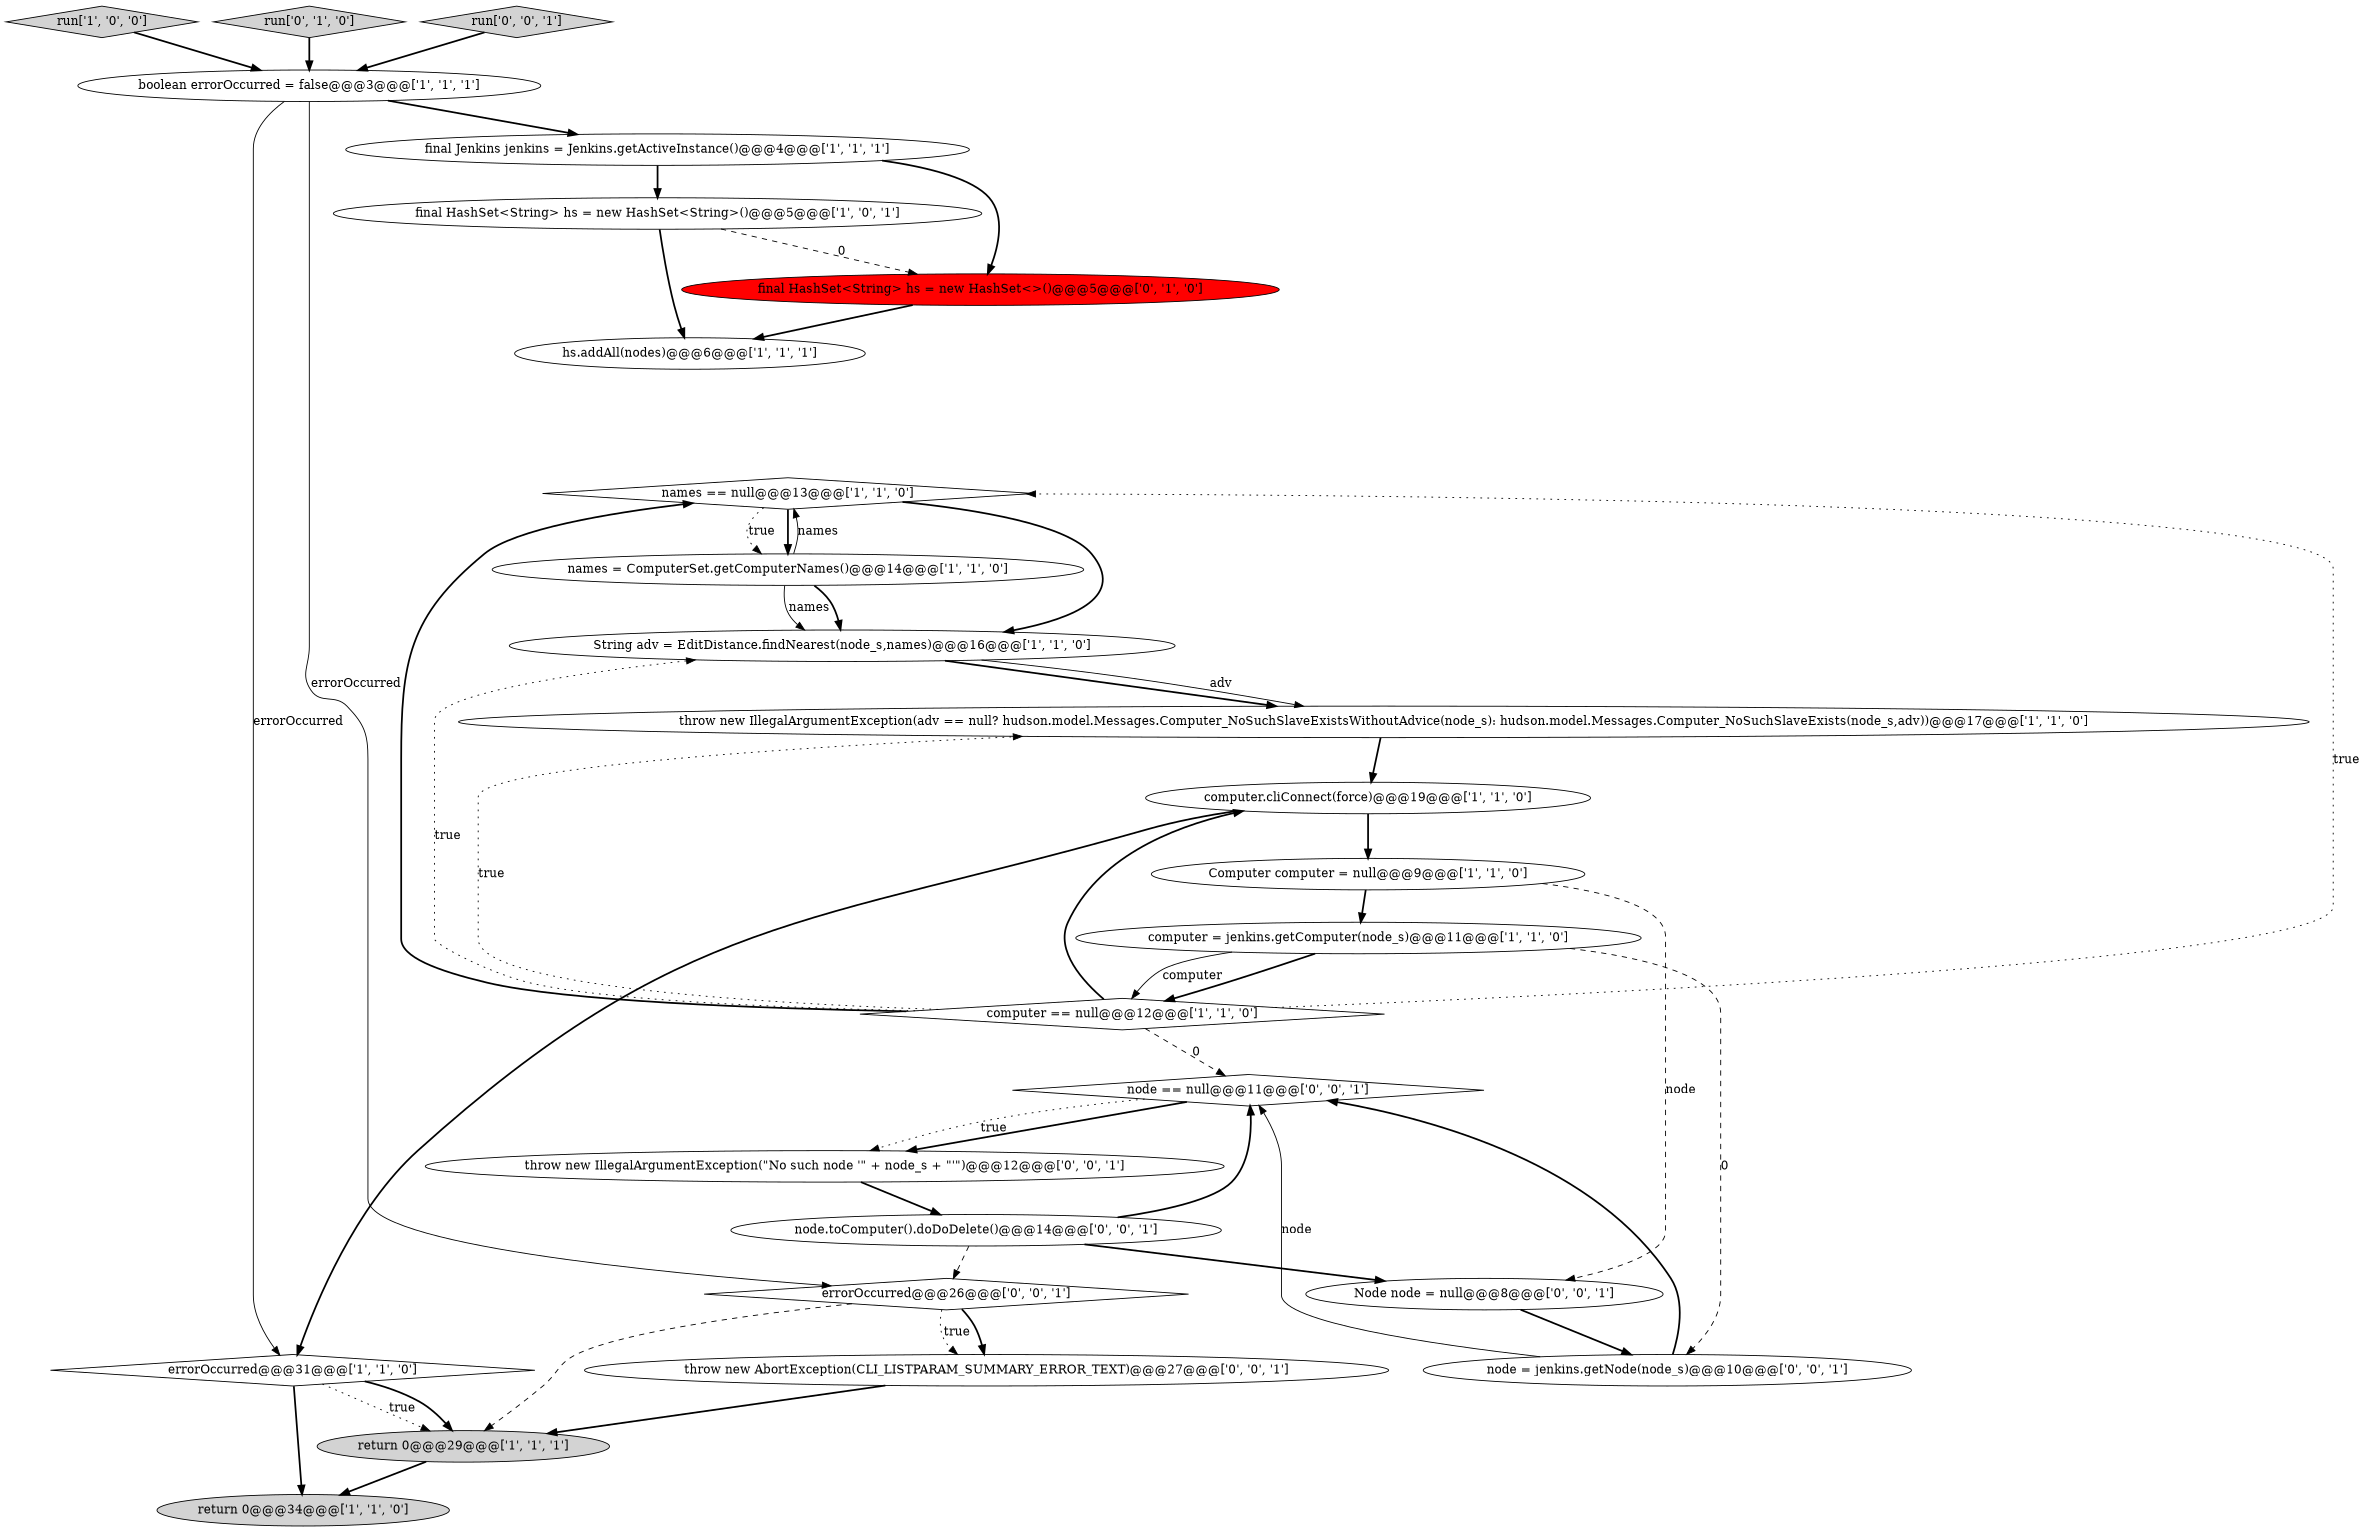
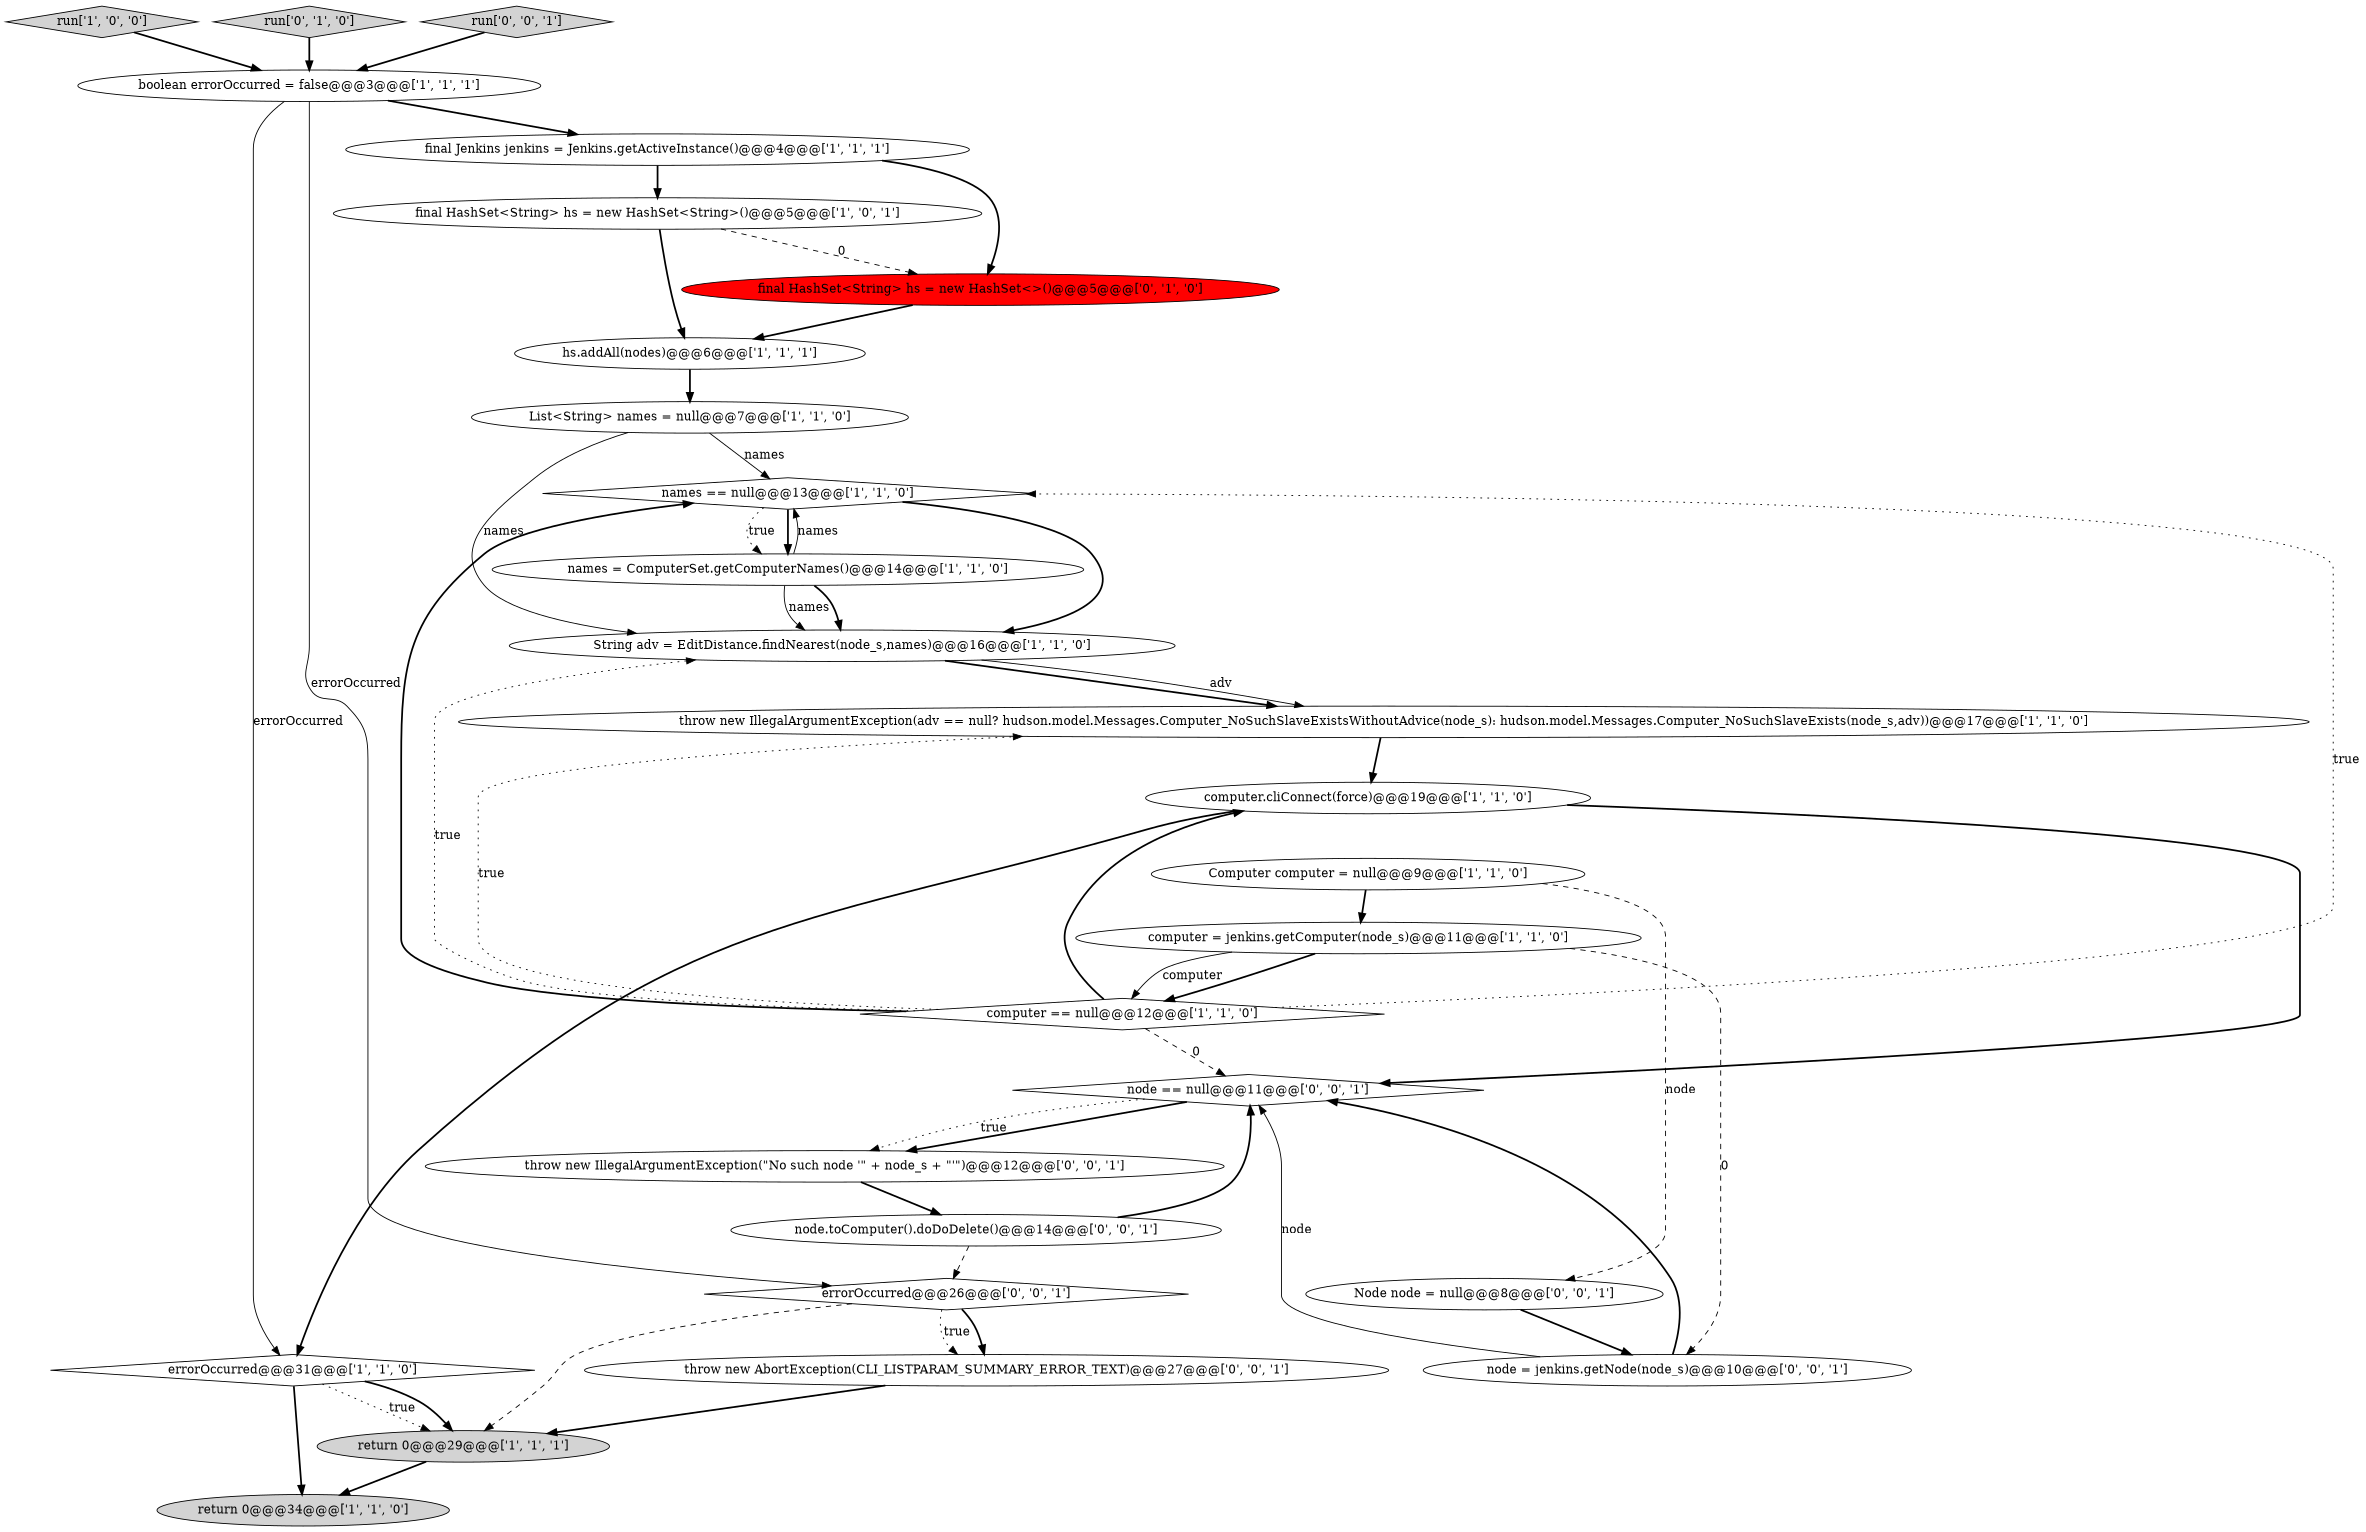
node "List<String> names = null@@@7@@@['1', '1', '0']": added
edge "computer.cliConnect(force)@@@19@@@['1', '1', '0']" -> "Computer computer = null@@@9@@@['1', '1', '0']": now "computer.cliConnect(force)@@@19@@@['1', '1', '0']" -> "node == null@@@11@@@['0', '0', '1']"
edge "node.toComputer().doDoDelete()@@@14@@@['0', '0', '1']" -> "Node node = null@@@8@@@['0', '0', '1']": removed
